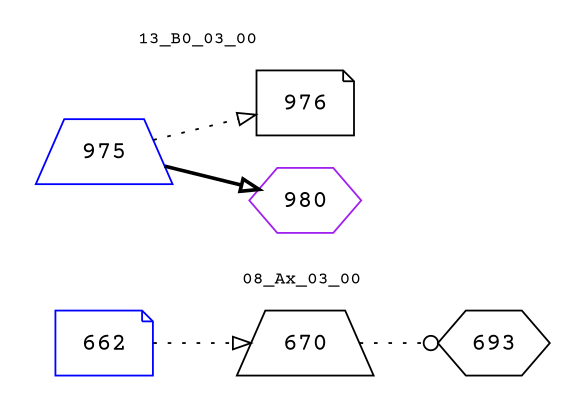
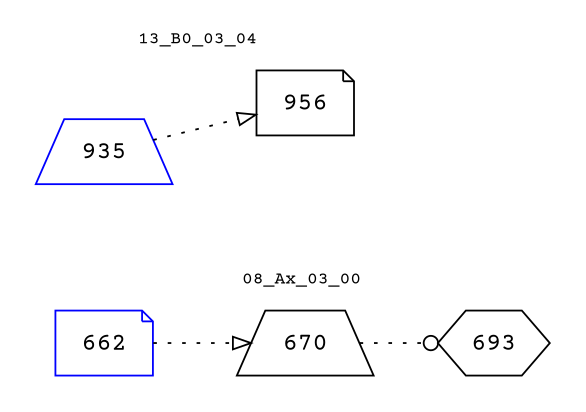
cluster "13_B0_03_00": label "13_B0_03_00" -> "13_B0_03_04"
node "976": label "976" -> "956"
node "975": label "975" -> "935"
node "980": removed
